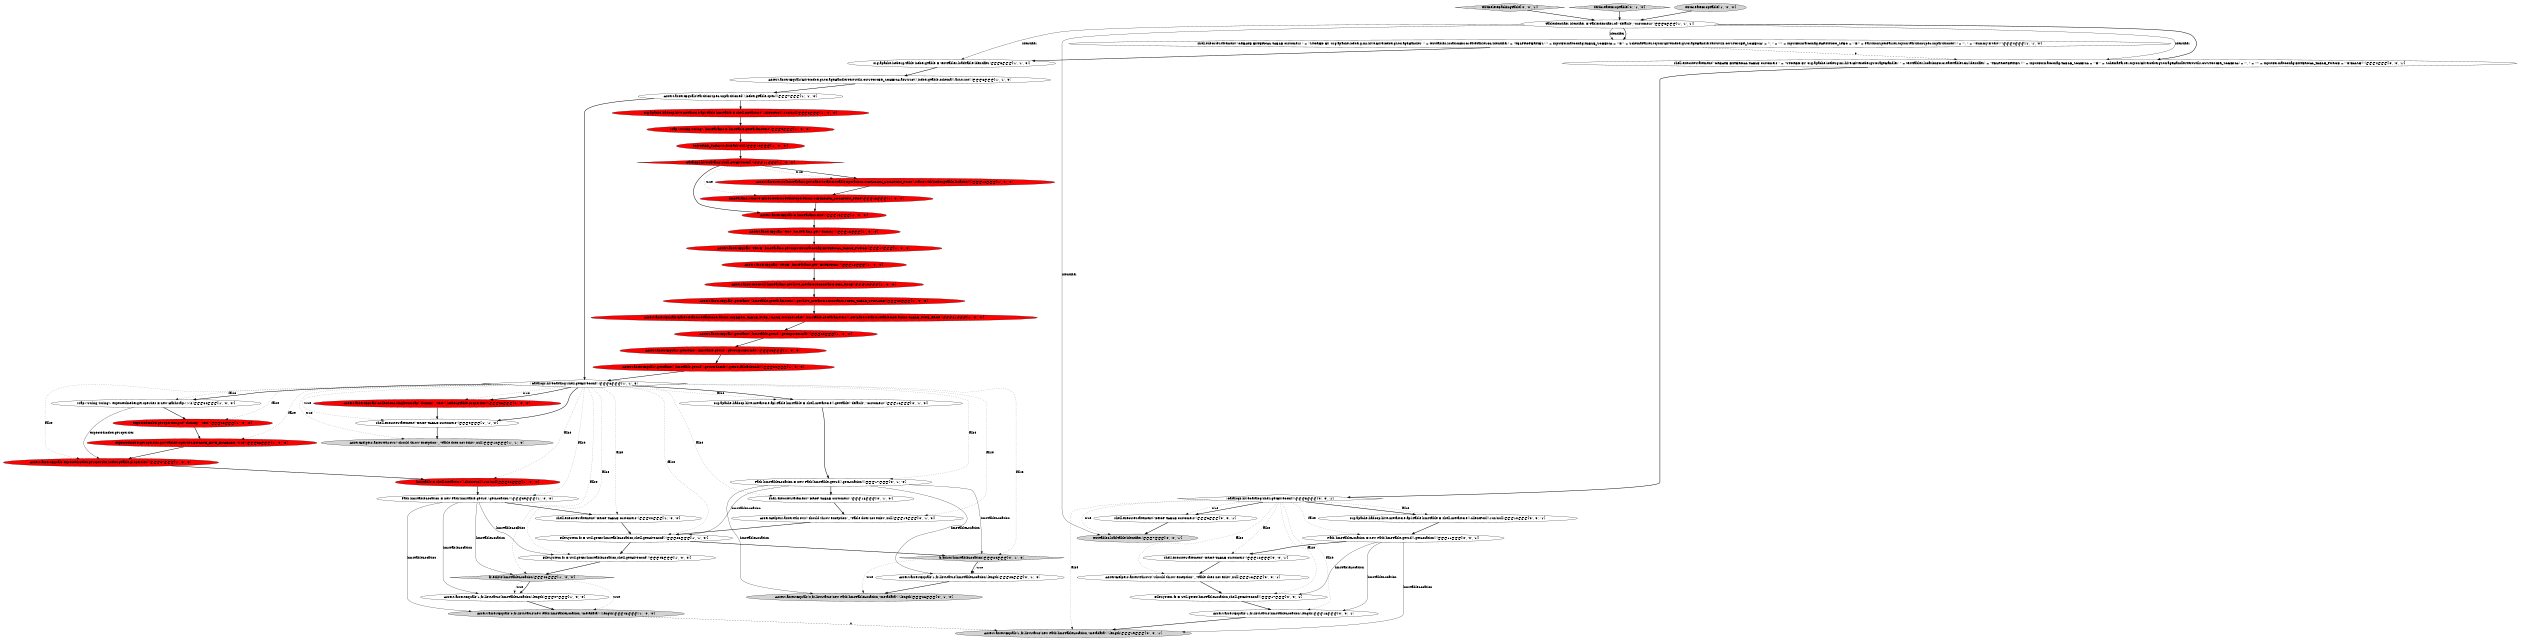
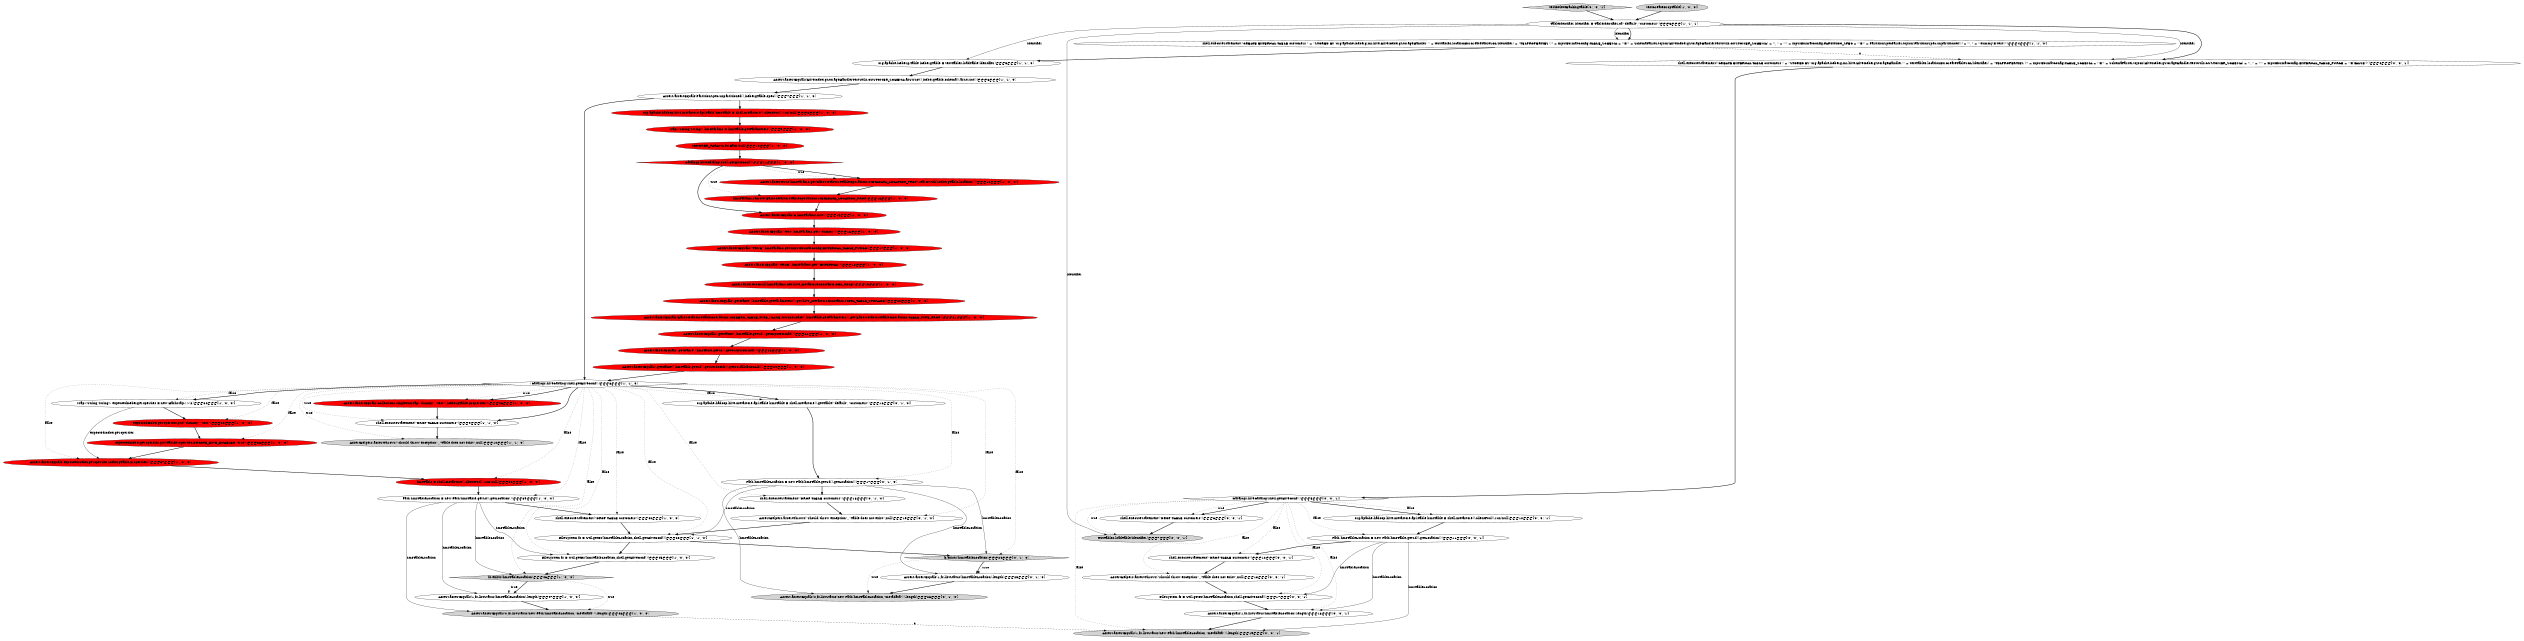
node "testCreateDropTable['0', '1', '0']": removed
